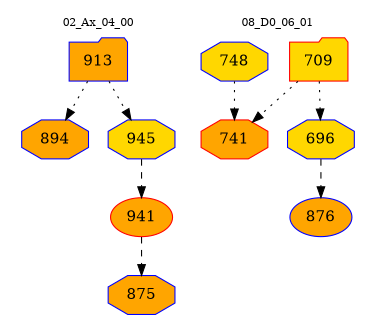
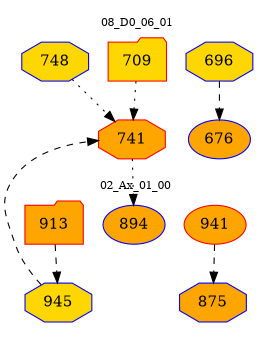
cluster "02_Ax_04_00": label "02_Ax_04_00" -> "02_Ax_01_00"
node "913": color blue -> red
edge "709" -> "696": removed
edge "913" -> "894": now "741" -> "894"
edge "913" -> "945": style dotted -> dashed
node "894": shape octagon -> ellipse
edge "945" -> "941": now "945" -> "741"
node "876": label "876" -> "676"
